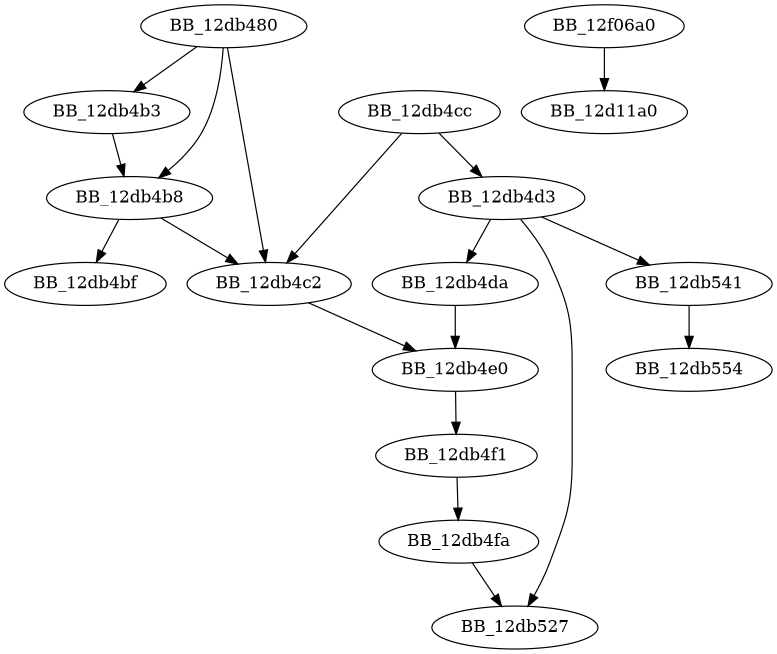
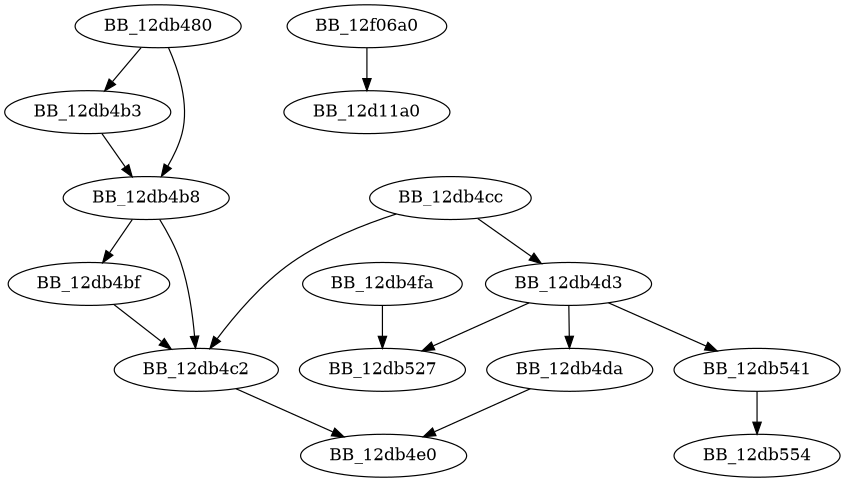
edge "BB_12db480" -> "BB_12db4c2": now "BB_12db4bf" -> "BB_12db4c2"
node "BB_12db4f1": removed
